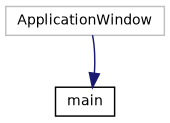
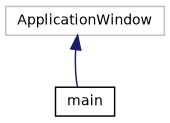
edge "ApplicationWindow" -> "main": reversed
